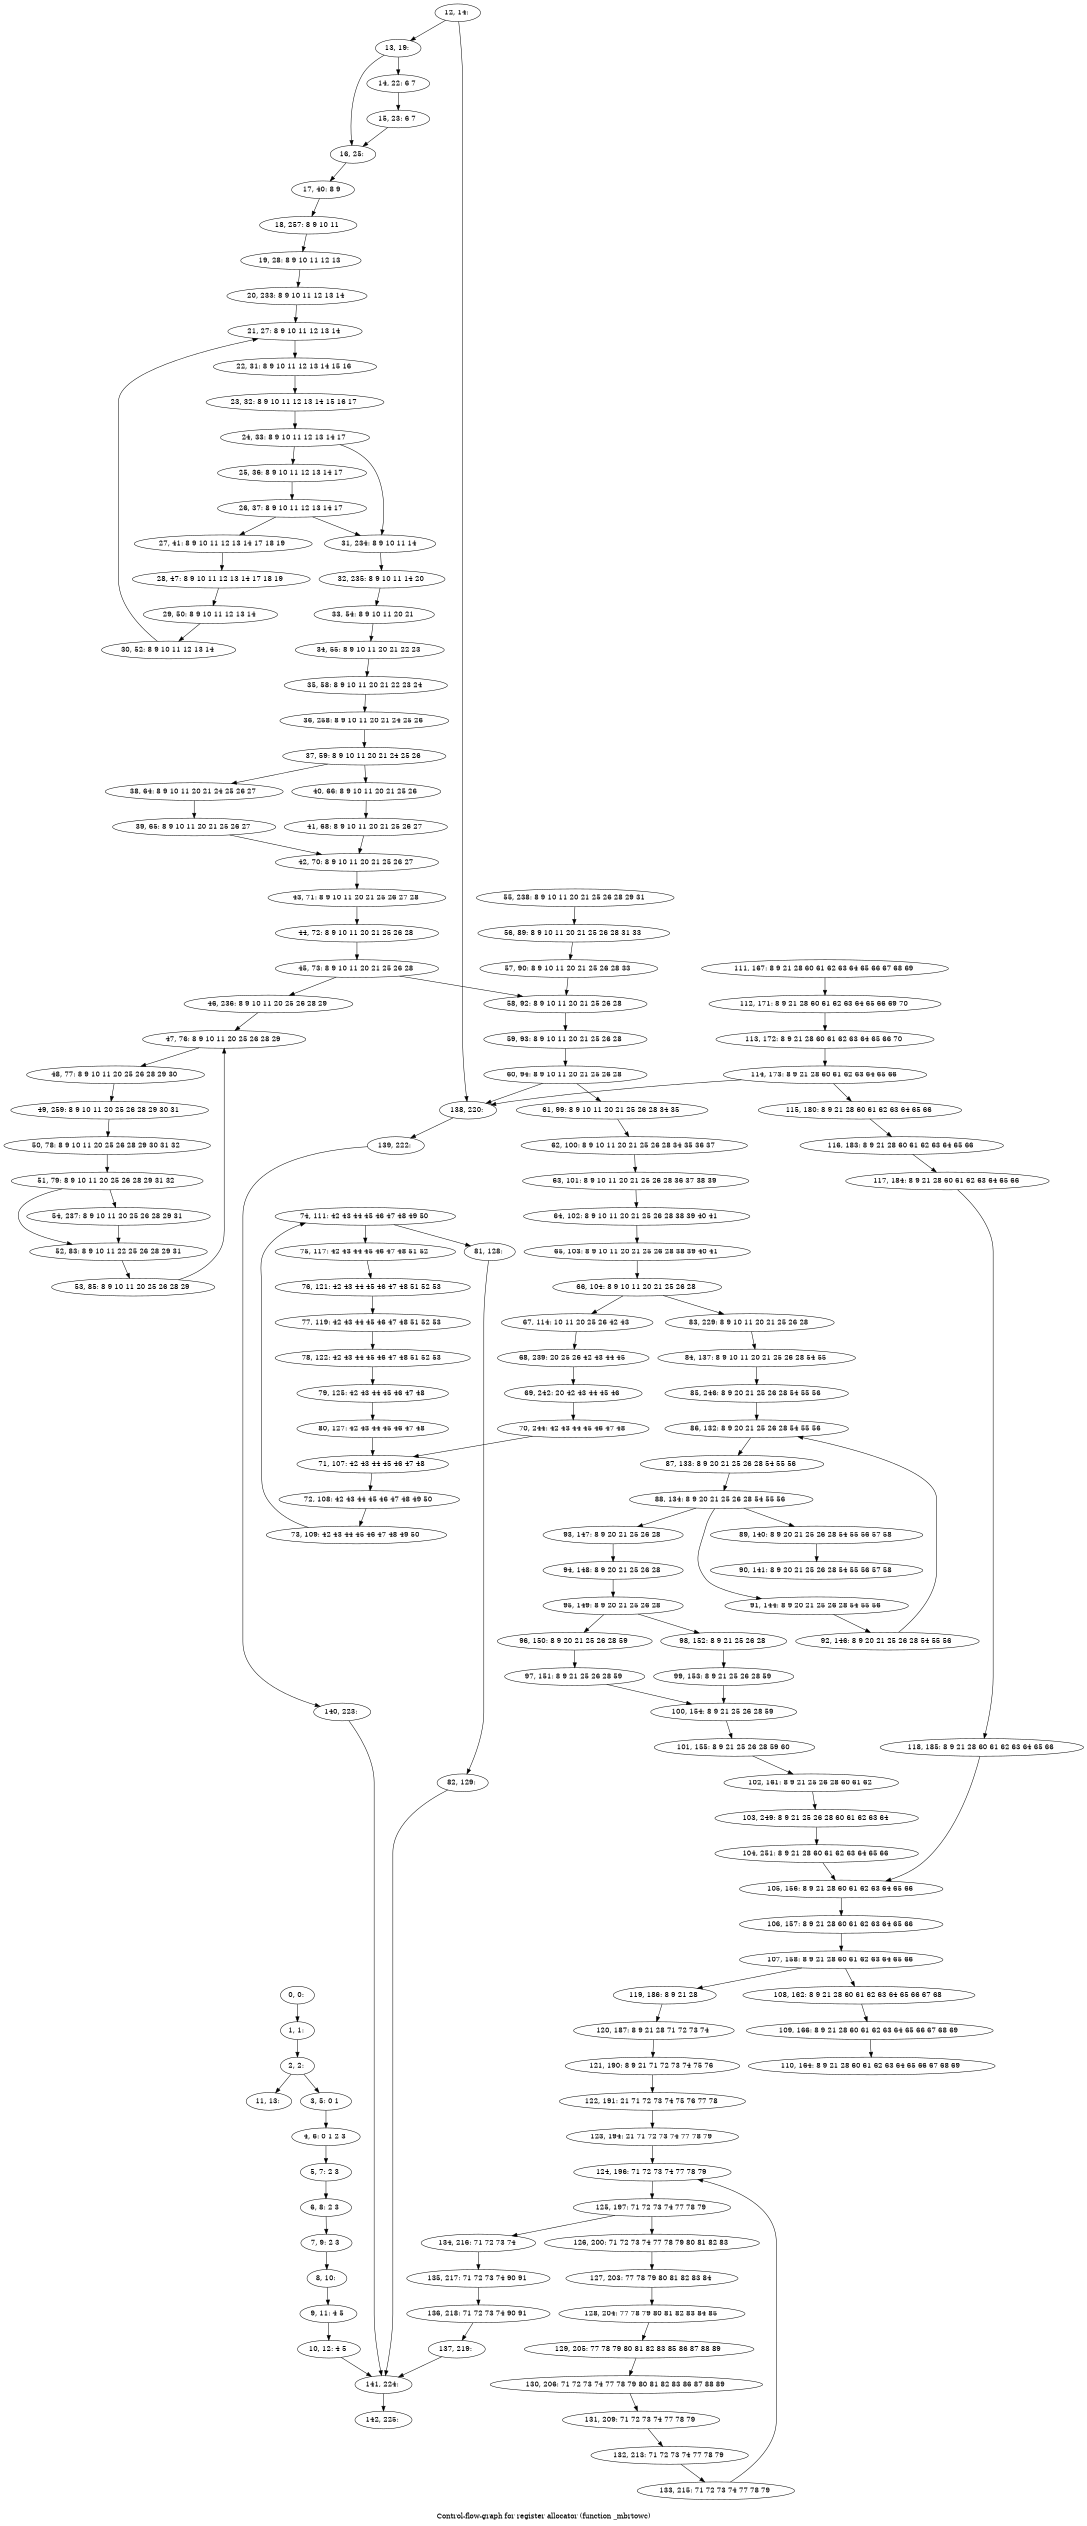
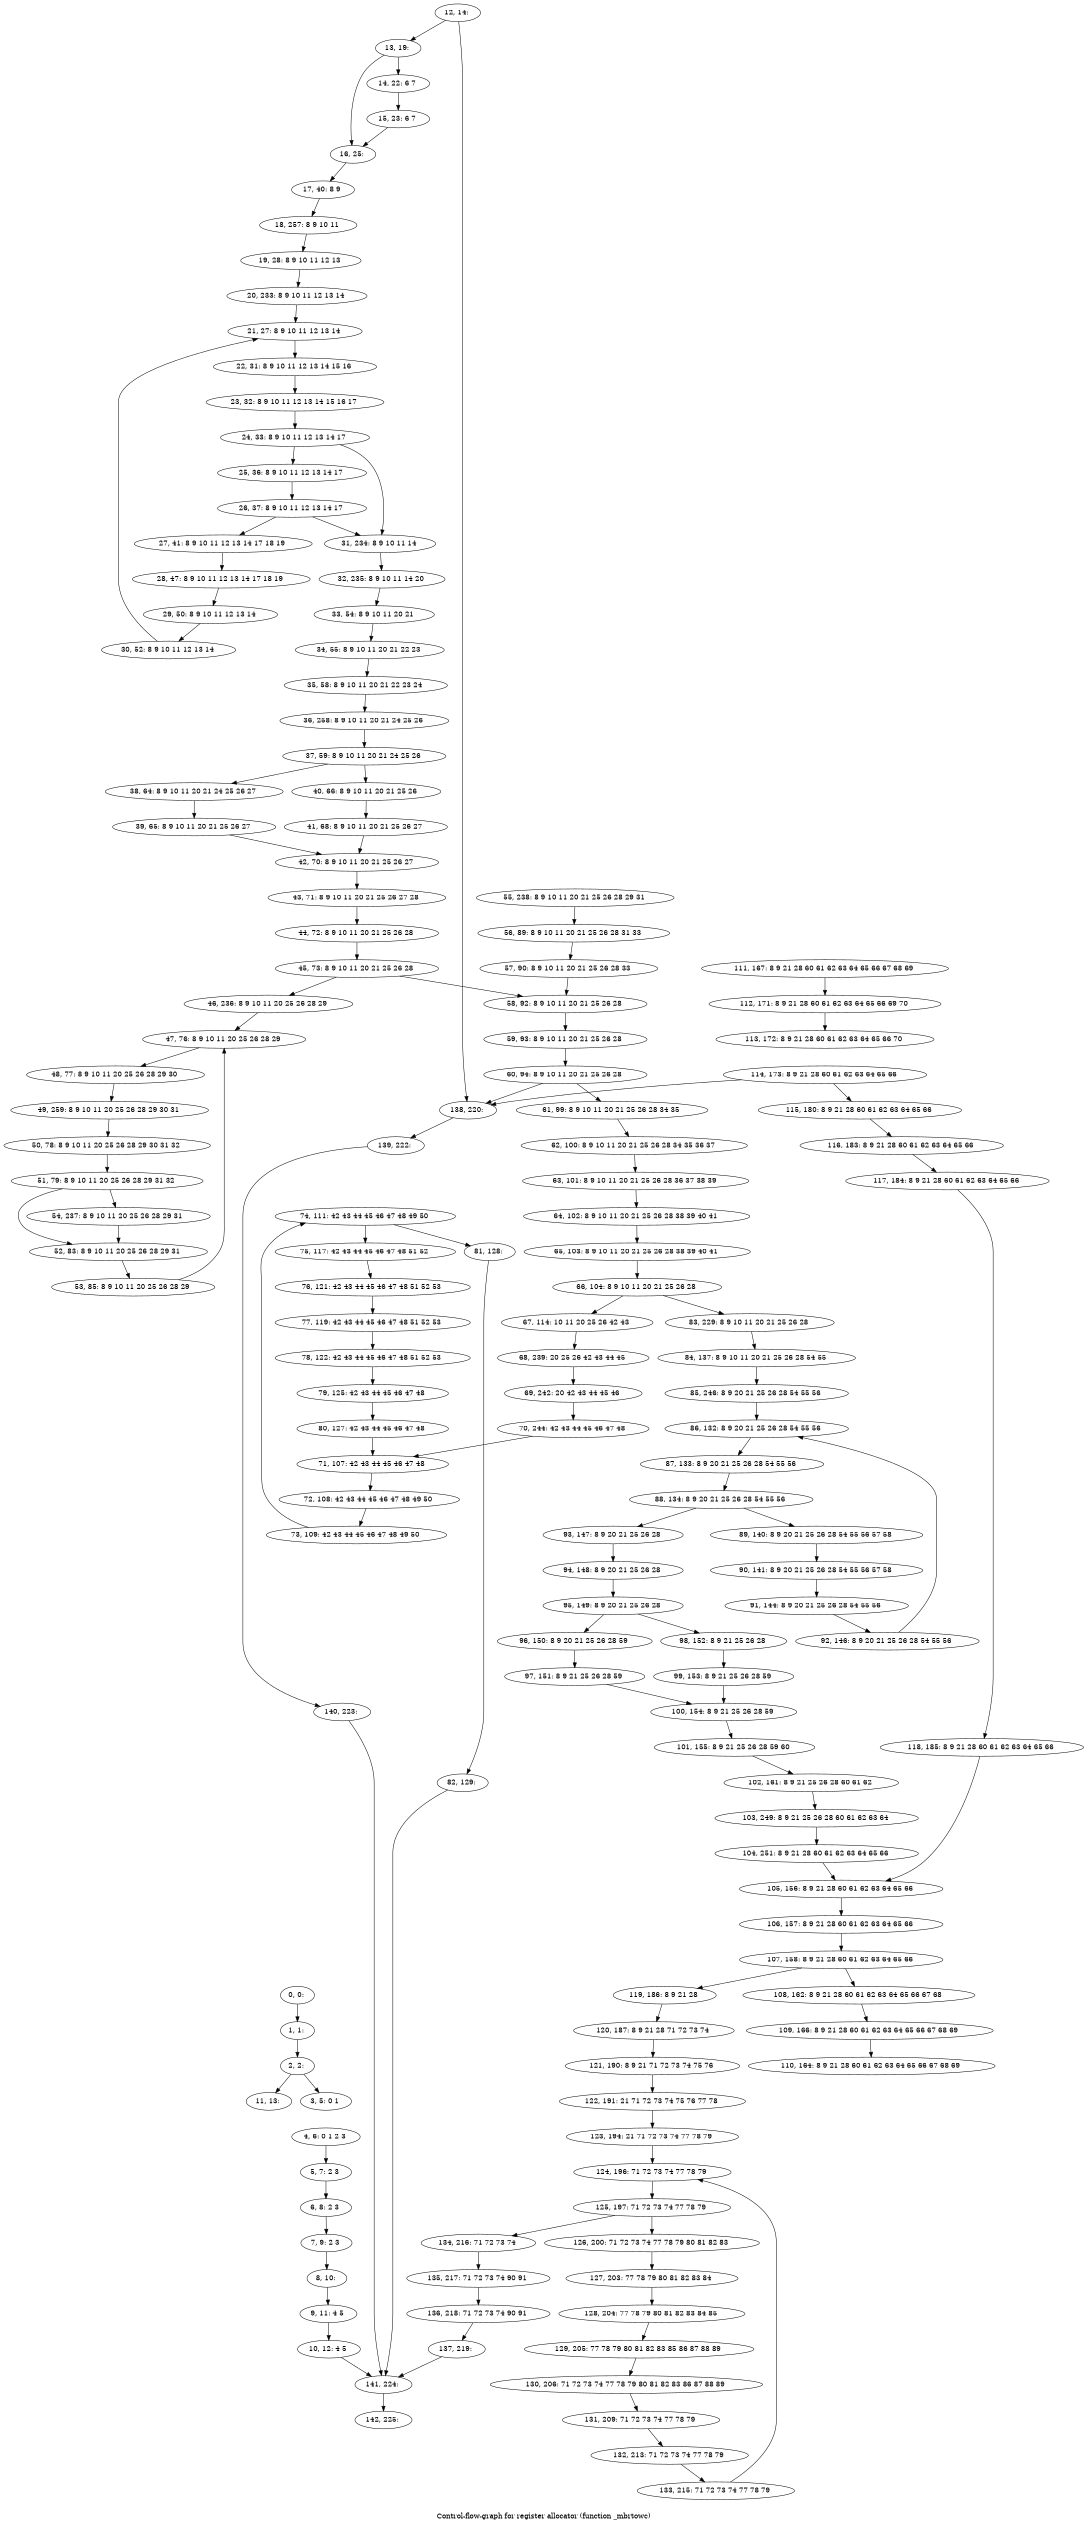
edge "113, 172: 8 9 21 28 60 61 62 63 64 65 66 70" -> "114, 173: 8 9 21 28 60 61 62 63 64 65 66": removed
node "52, 83: 8 9 10 11 22 25 26 28 29 31": label "52, 83: 8 9 10 11 22 25 26 28 29 31" -> "52, 83: 8 9 10 11 20 25 26 28 29 31"
edge "88, 134: 8 9 20 21 25 26 28 54 55 56" -> "91, 144: 8 9 20 21 25 26 28 54 55 56": now "90, 141: 8 9 20 21 25 26 28 54 55 56 57 58" -> "91, 144: 8 9 20 21 25 26 28 54 55 56"
edge "3, 5: 0 1" -> "4, 6: 0 1 2 3": removed
